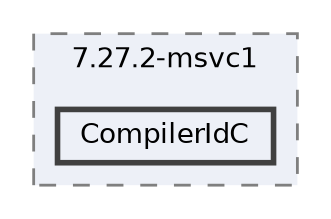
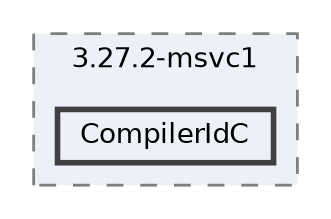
cluster "7.27.2-msvc1": label "7.27.2-msvc1" -> "3.27.2-msvc1"
